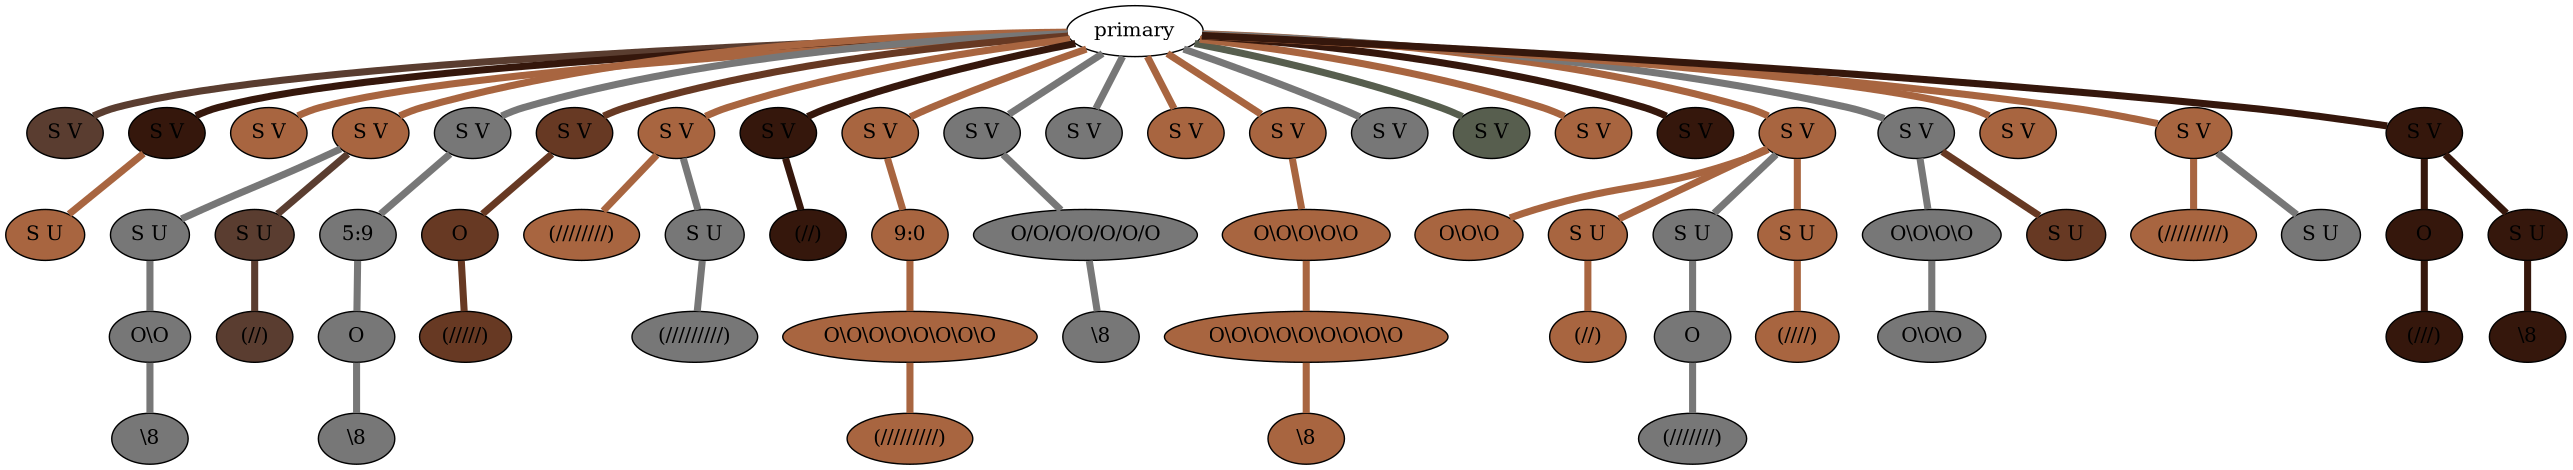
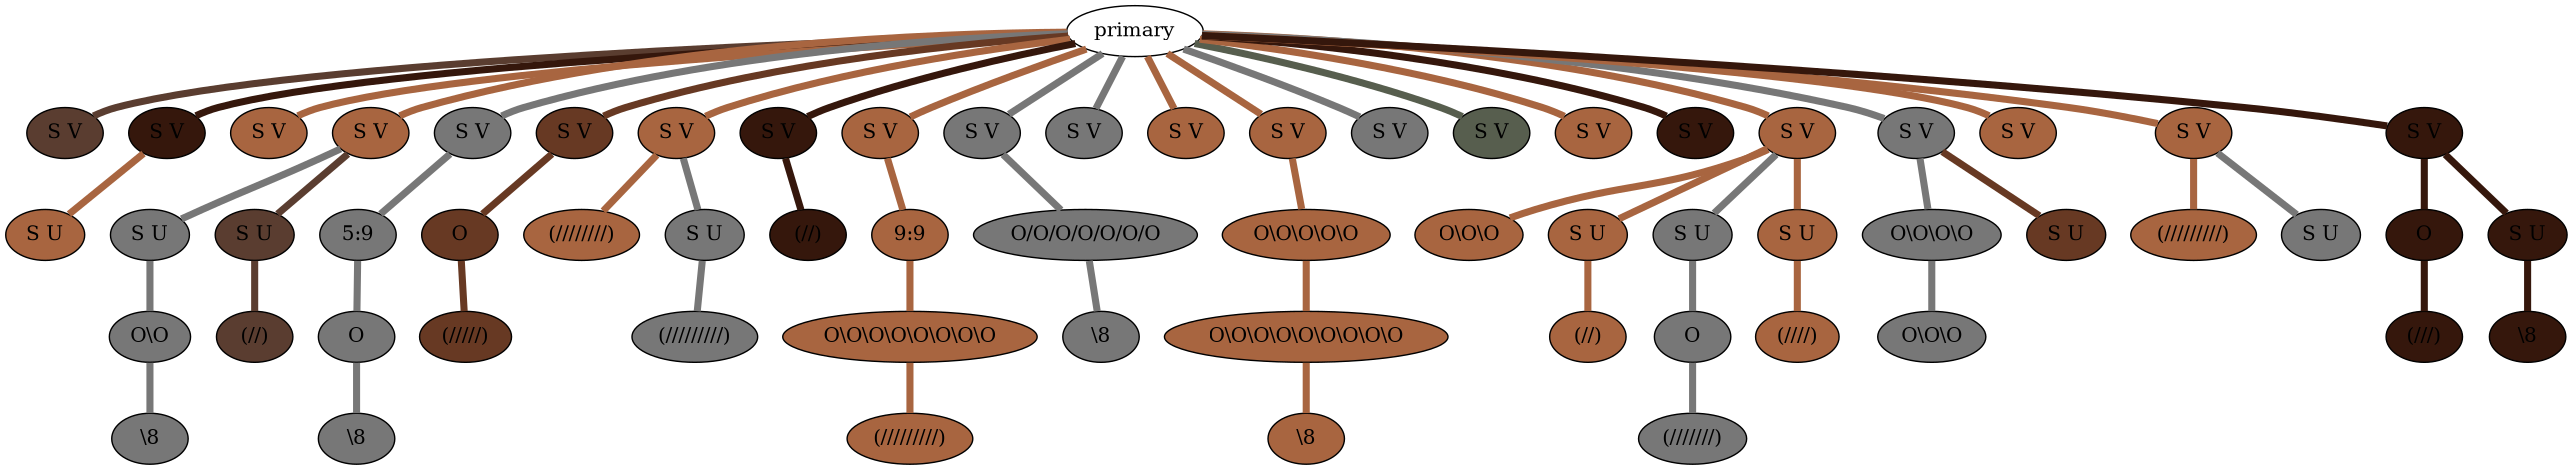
node "9:0": label "9:0" -> "9:9"
